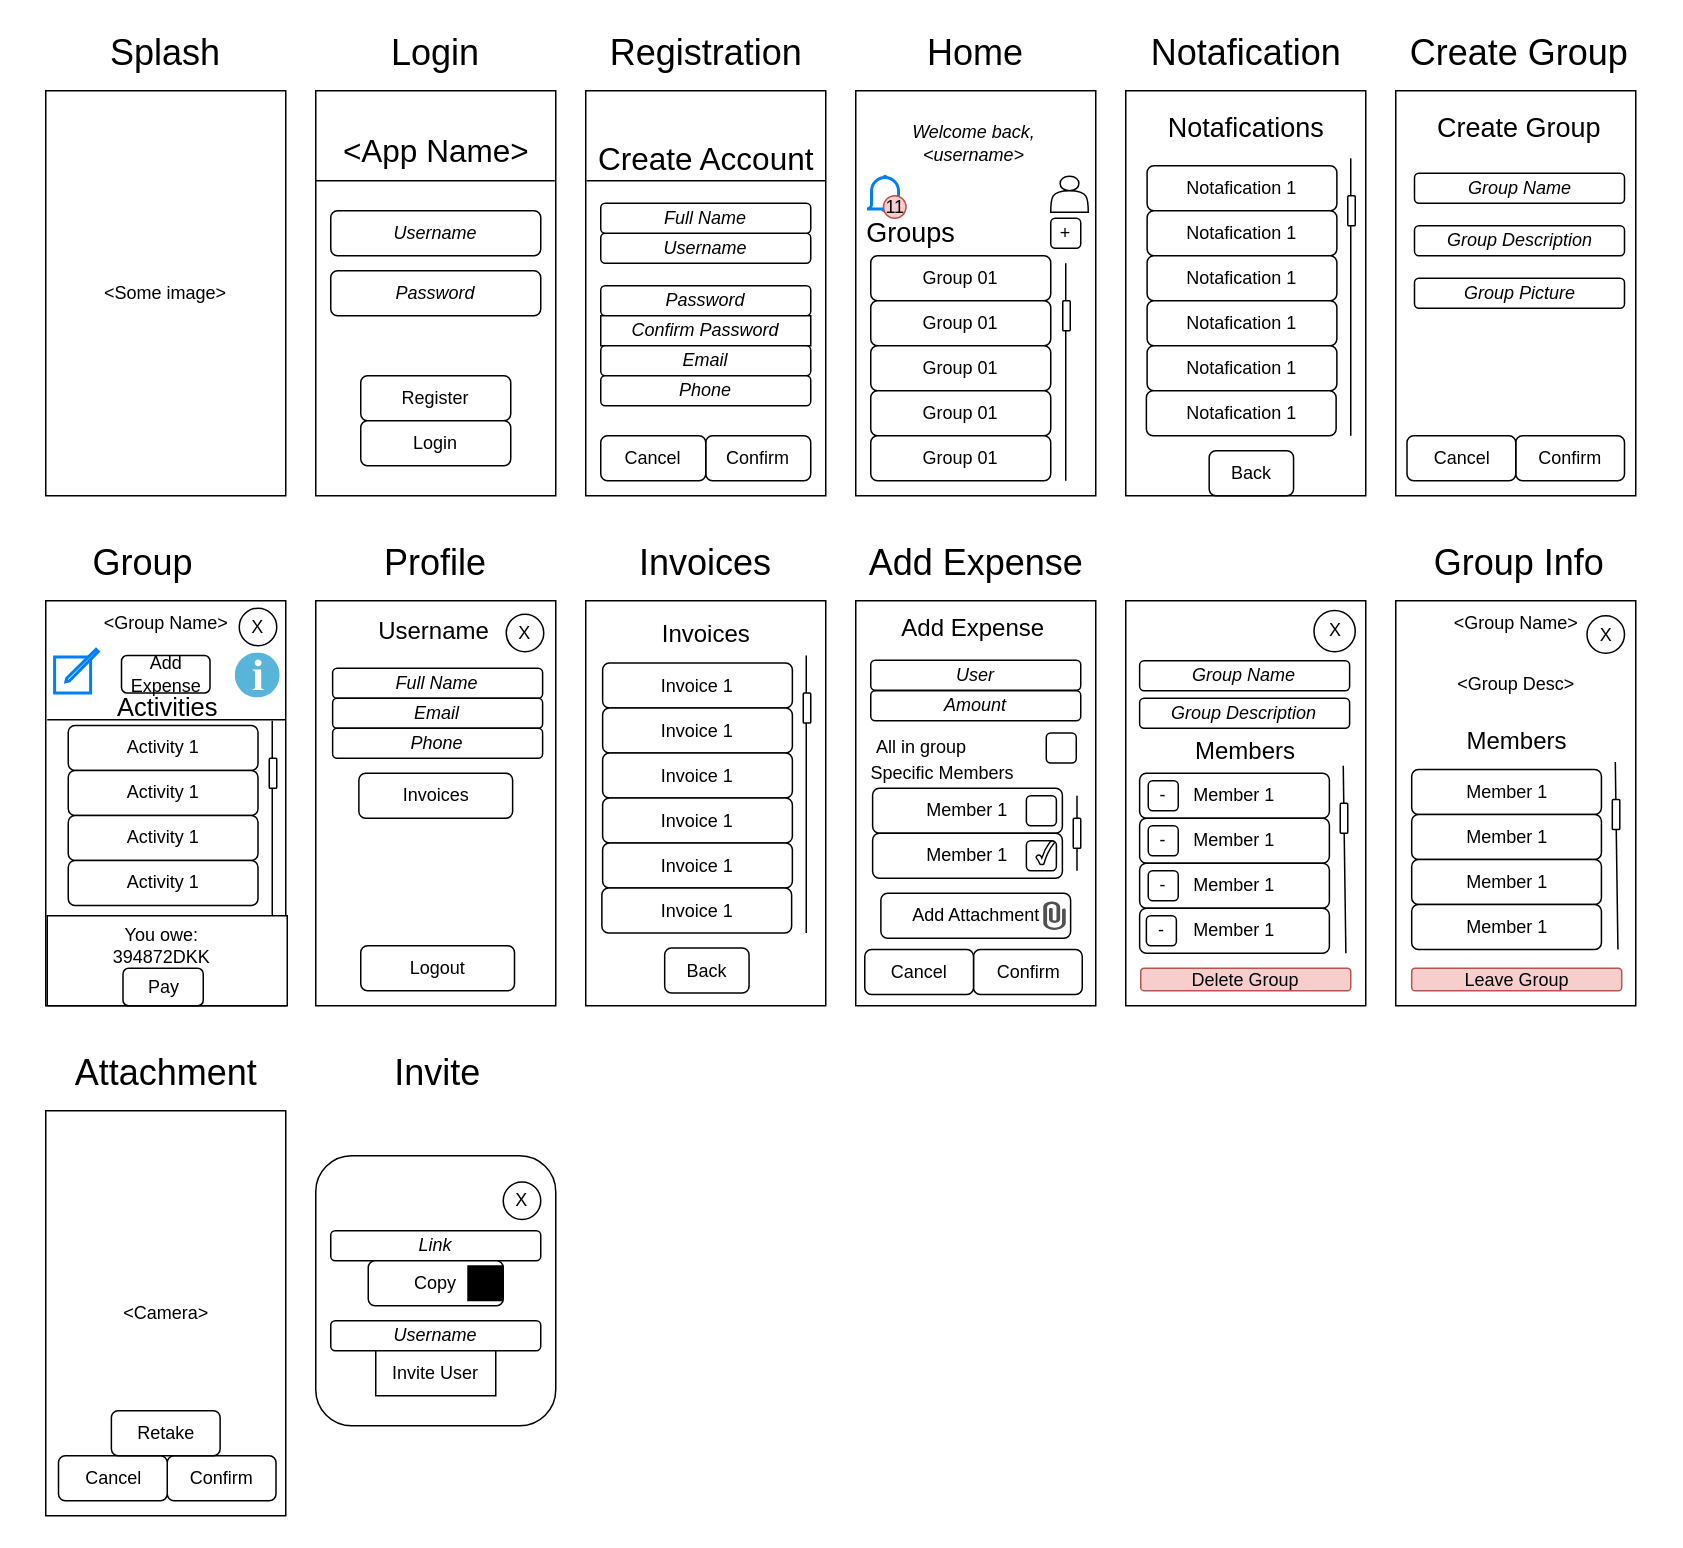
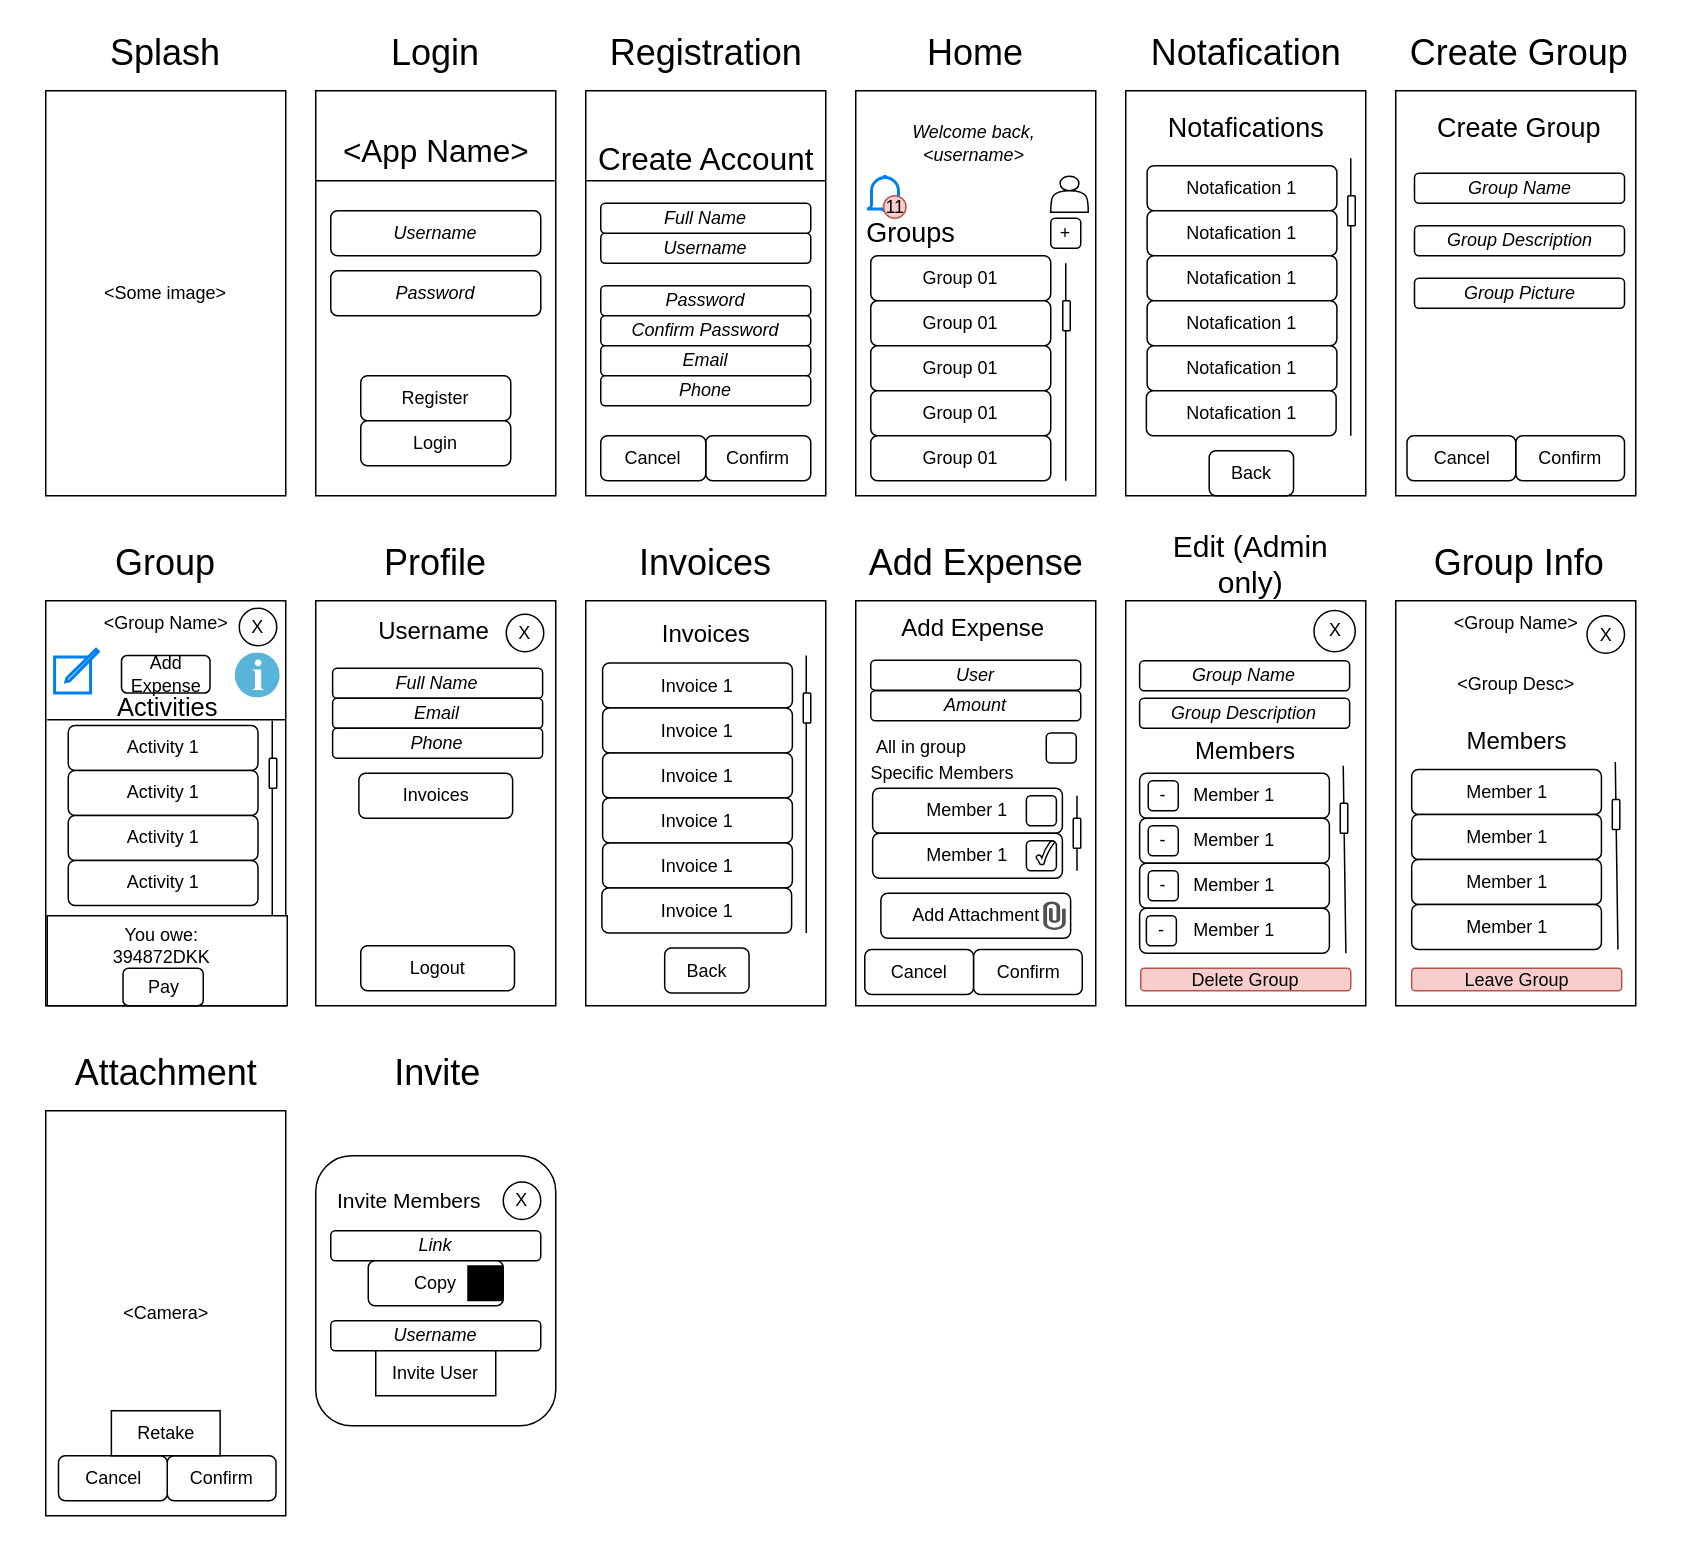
node "Confirm Password": shape rectangle -> rounded rectangle
node "Group": moved (143, 563) -> (166, 563)
node "Edit (Admin only)": added
node "Invite Members": added
node "Retake": shape rounded rectangle -> rectangle
